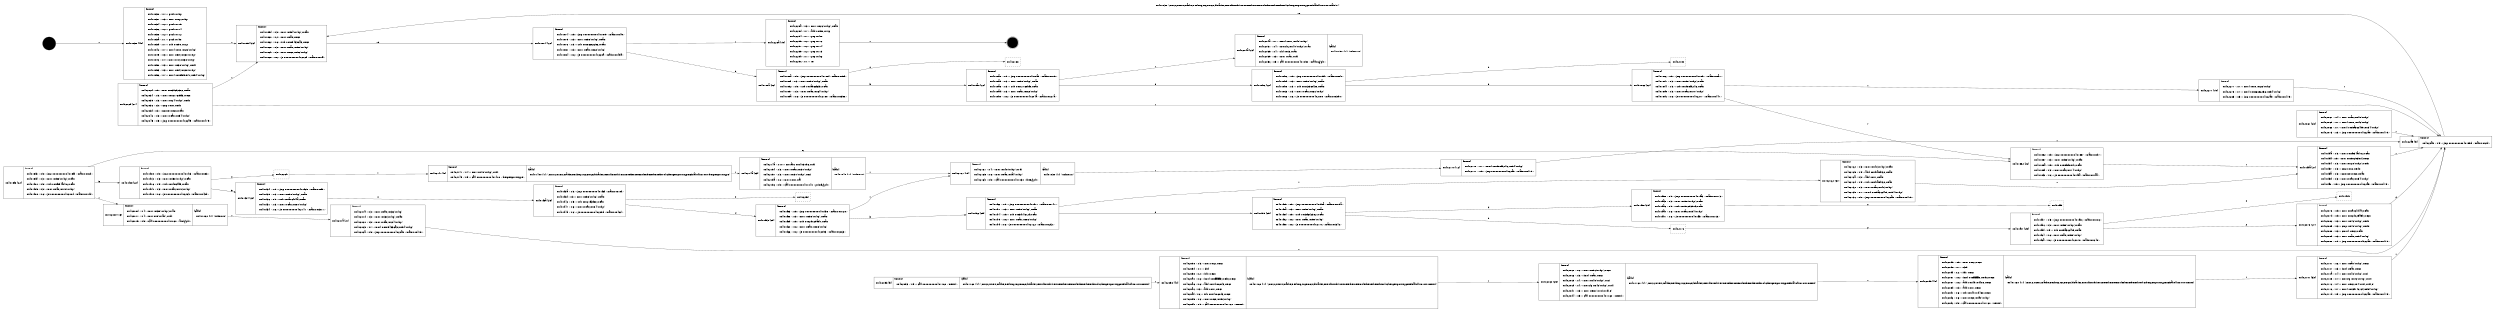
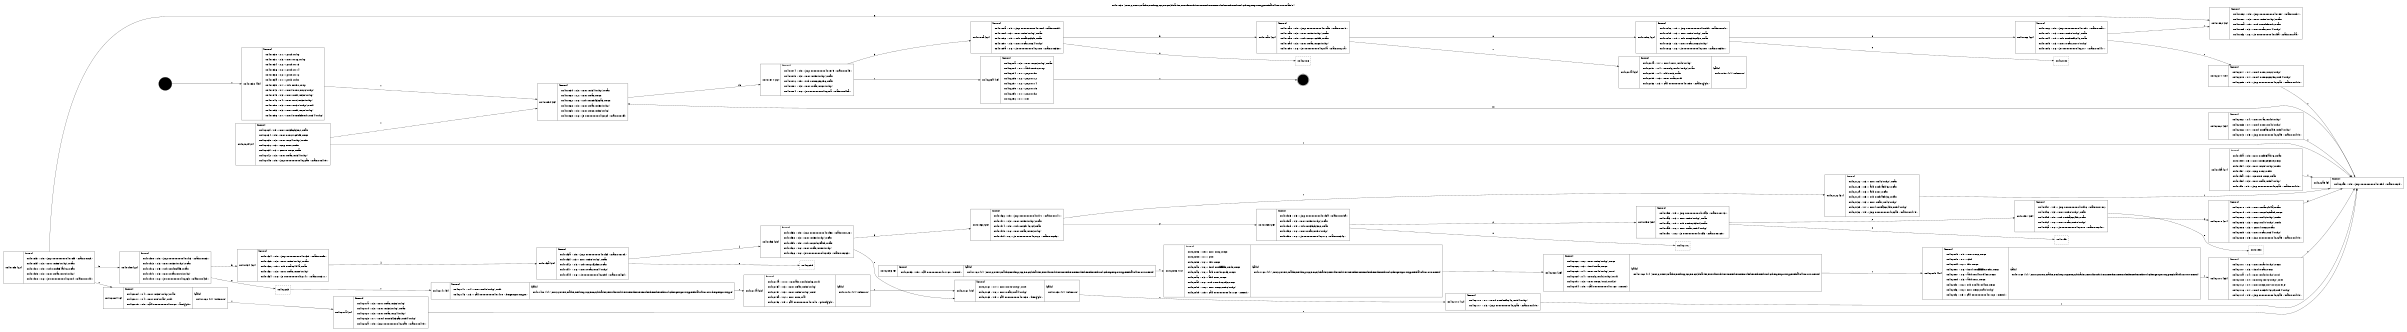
edge "0x401ee2 [22]" -> "0x401fda [27]": removed, label "1"
edge "0x402122 [31]" -> "0x401fda [27]": now "0x402122 [31]" -> "0x4022a9 [5]"
edge "0x40217c" -> "0x401fb7 [25]": now "0x401f9e [25]" -> "0x401fb7 [25]"
